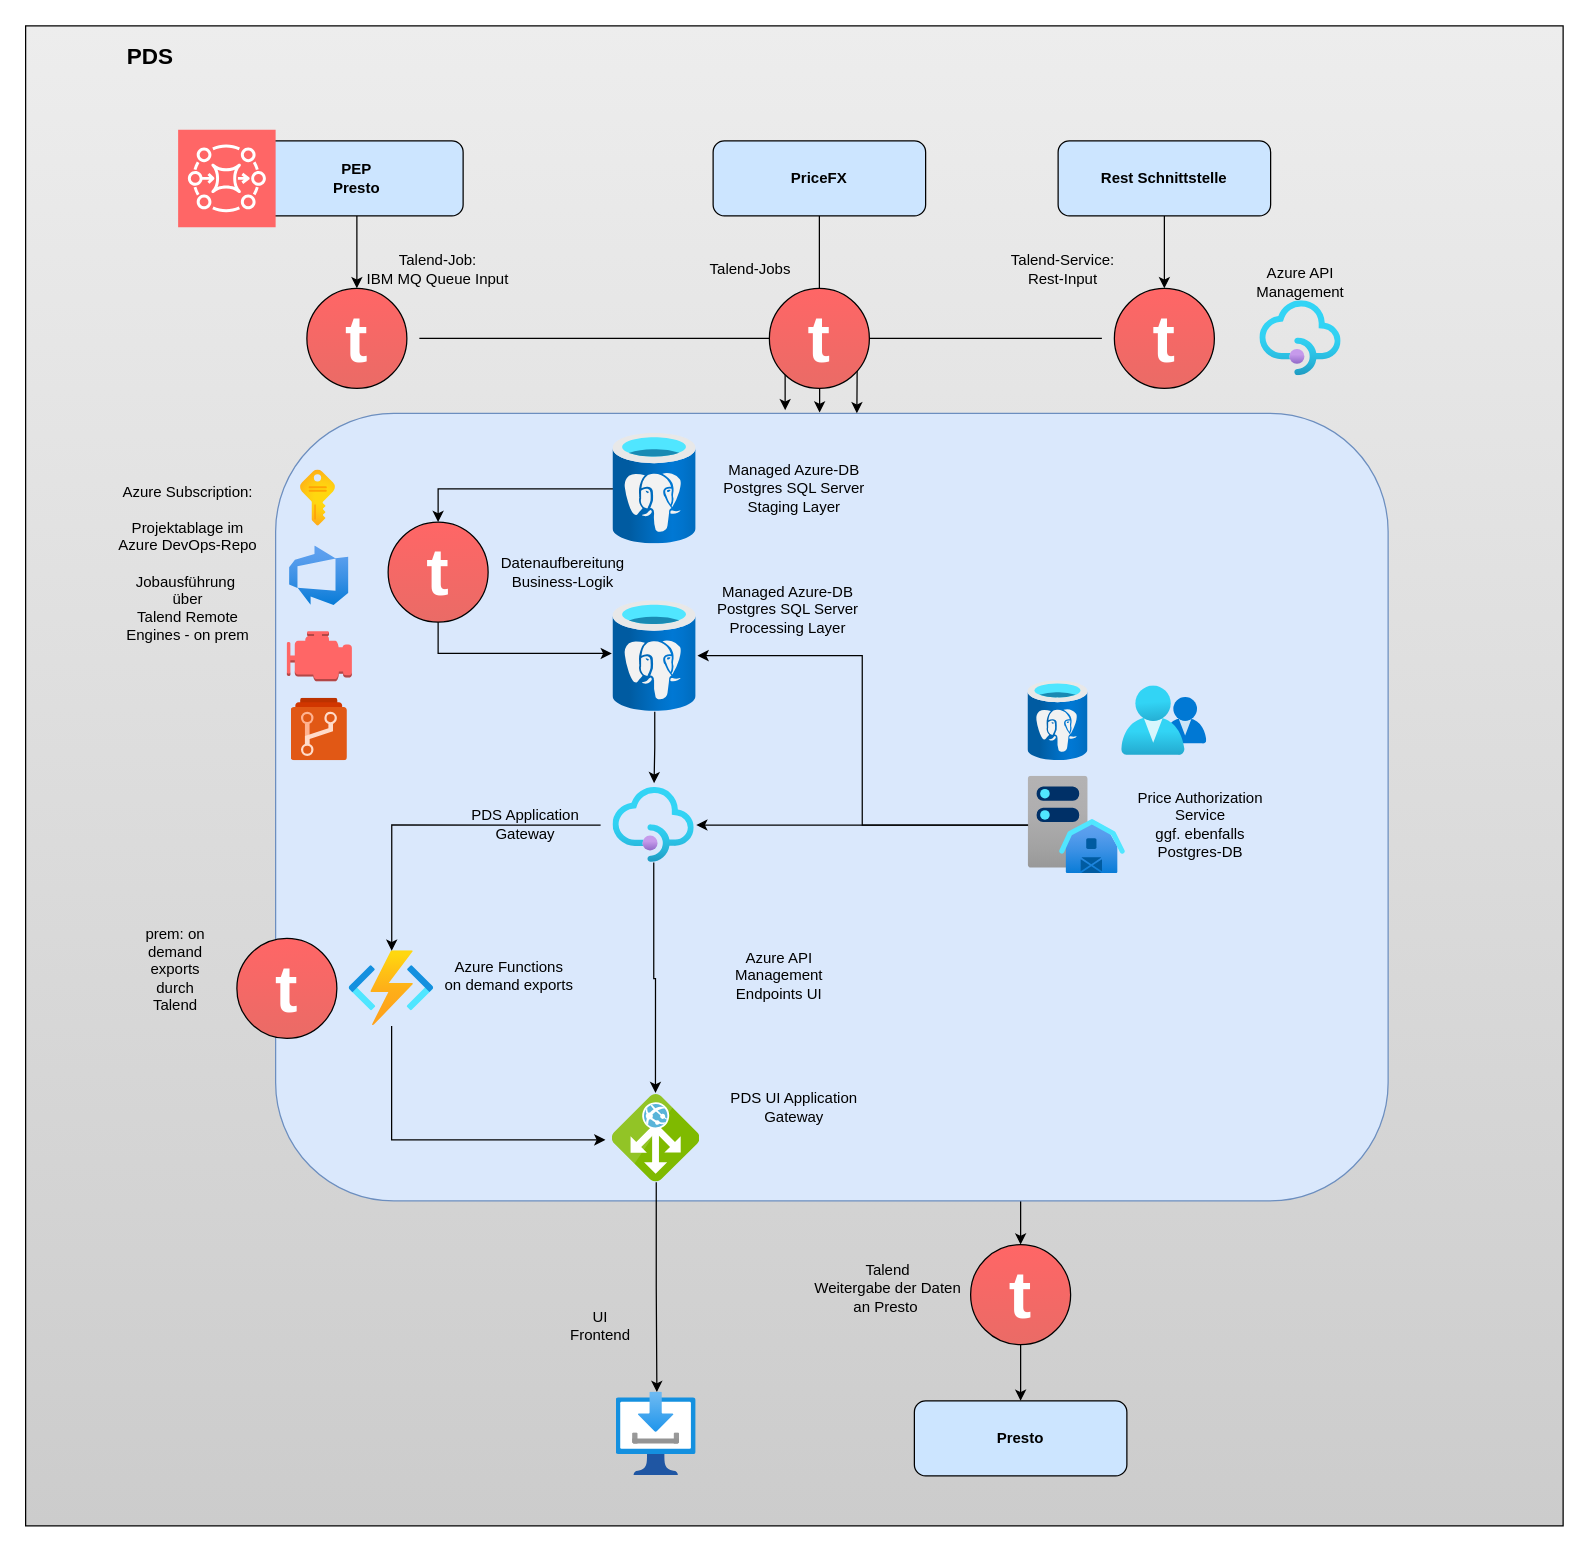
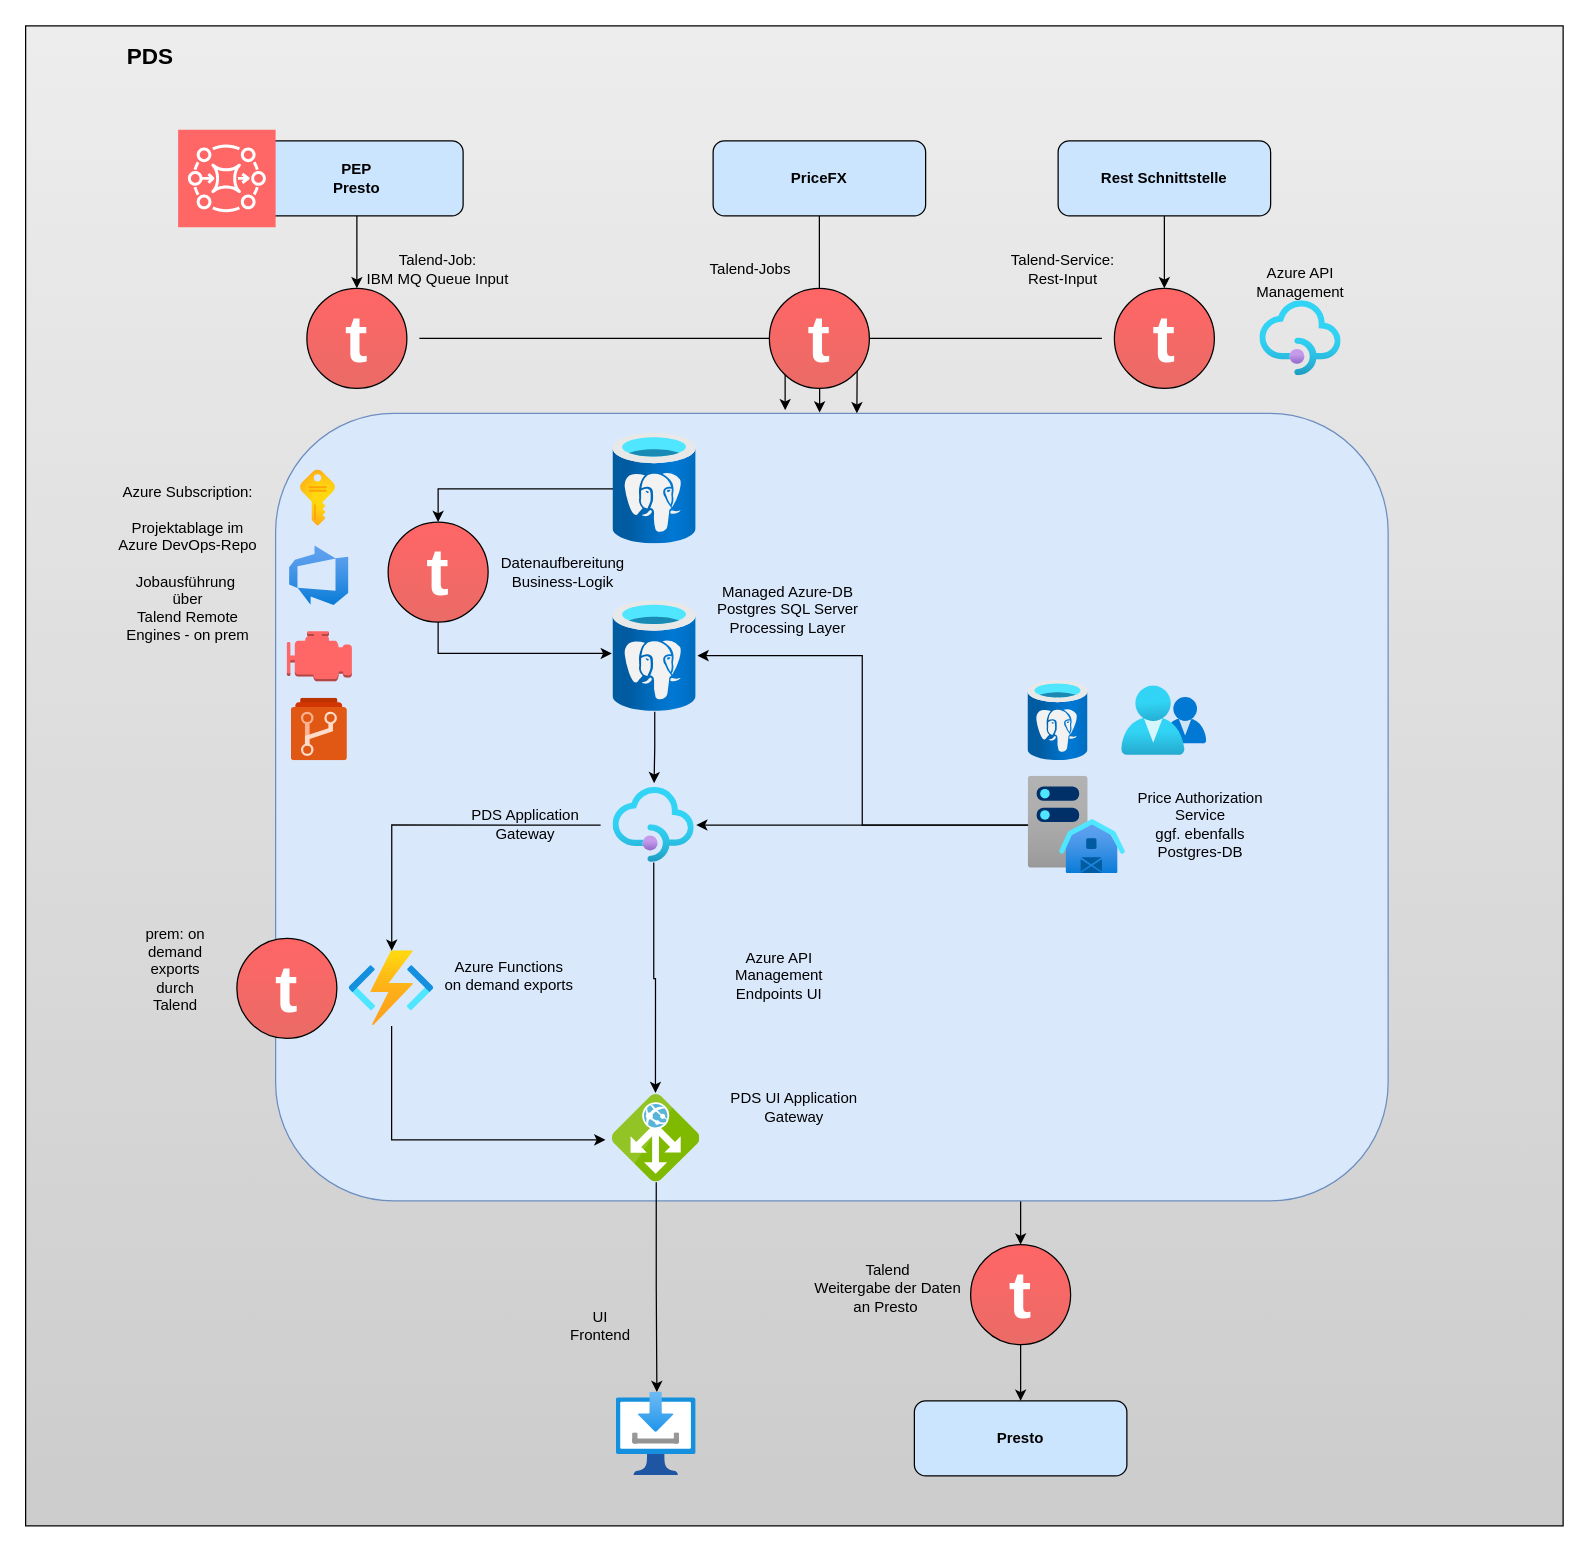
node "Managed Azure-DB Postgres SQL Server Staging Layer": removed
